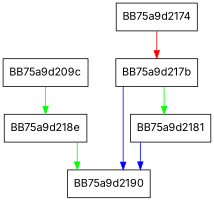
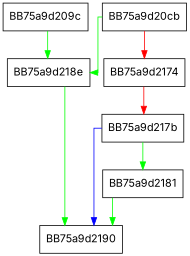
node "BB75a9d20cb": added
edge "BB75a9d2181" -> "BB75a9d2190": color blue -> green
